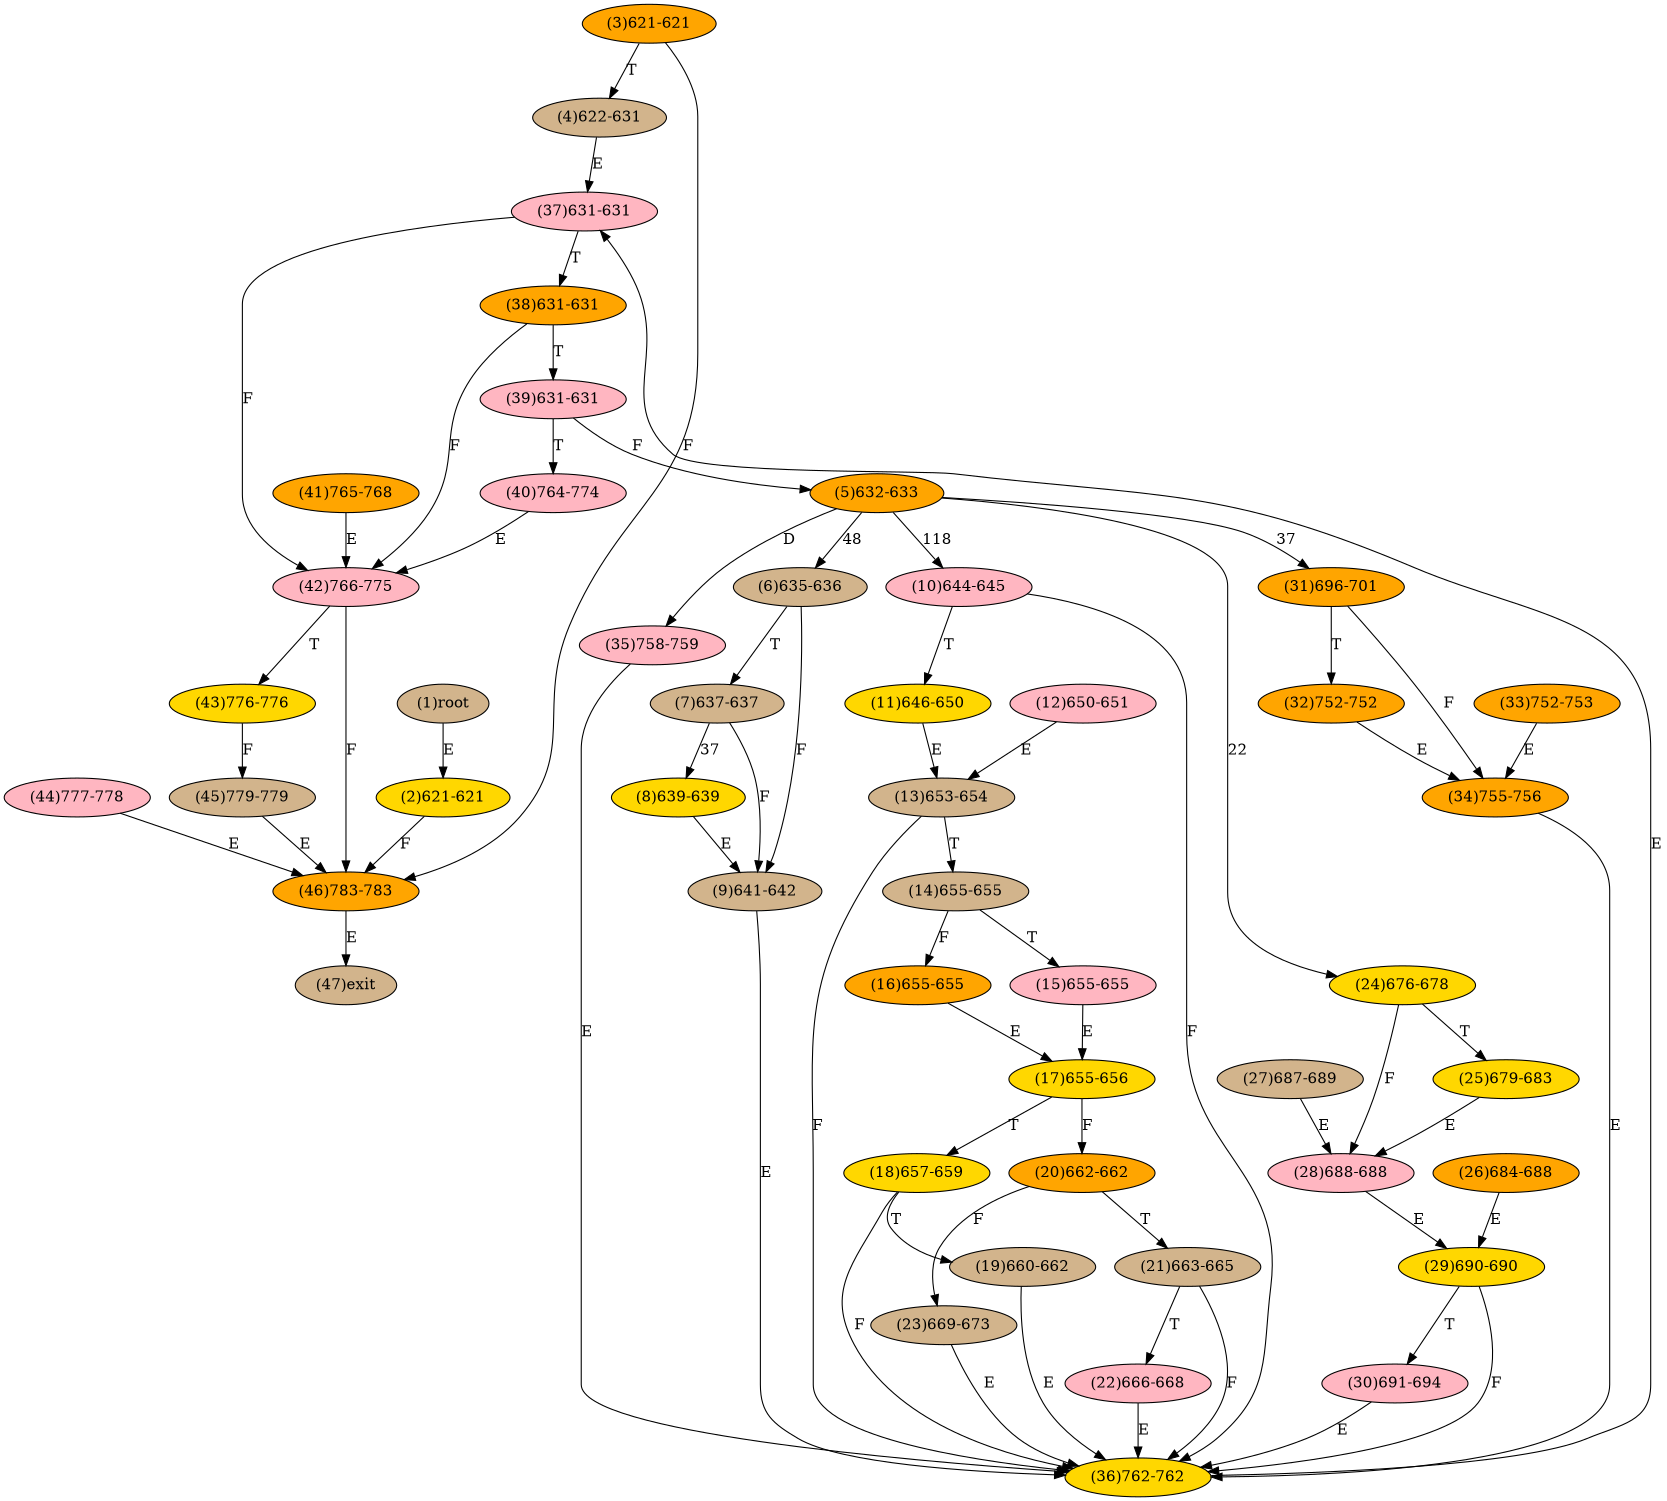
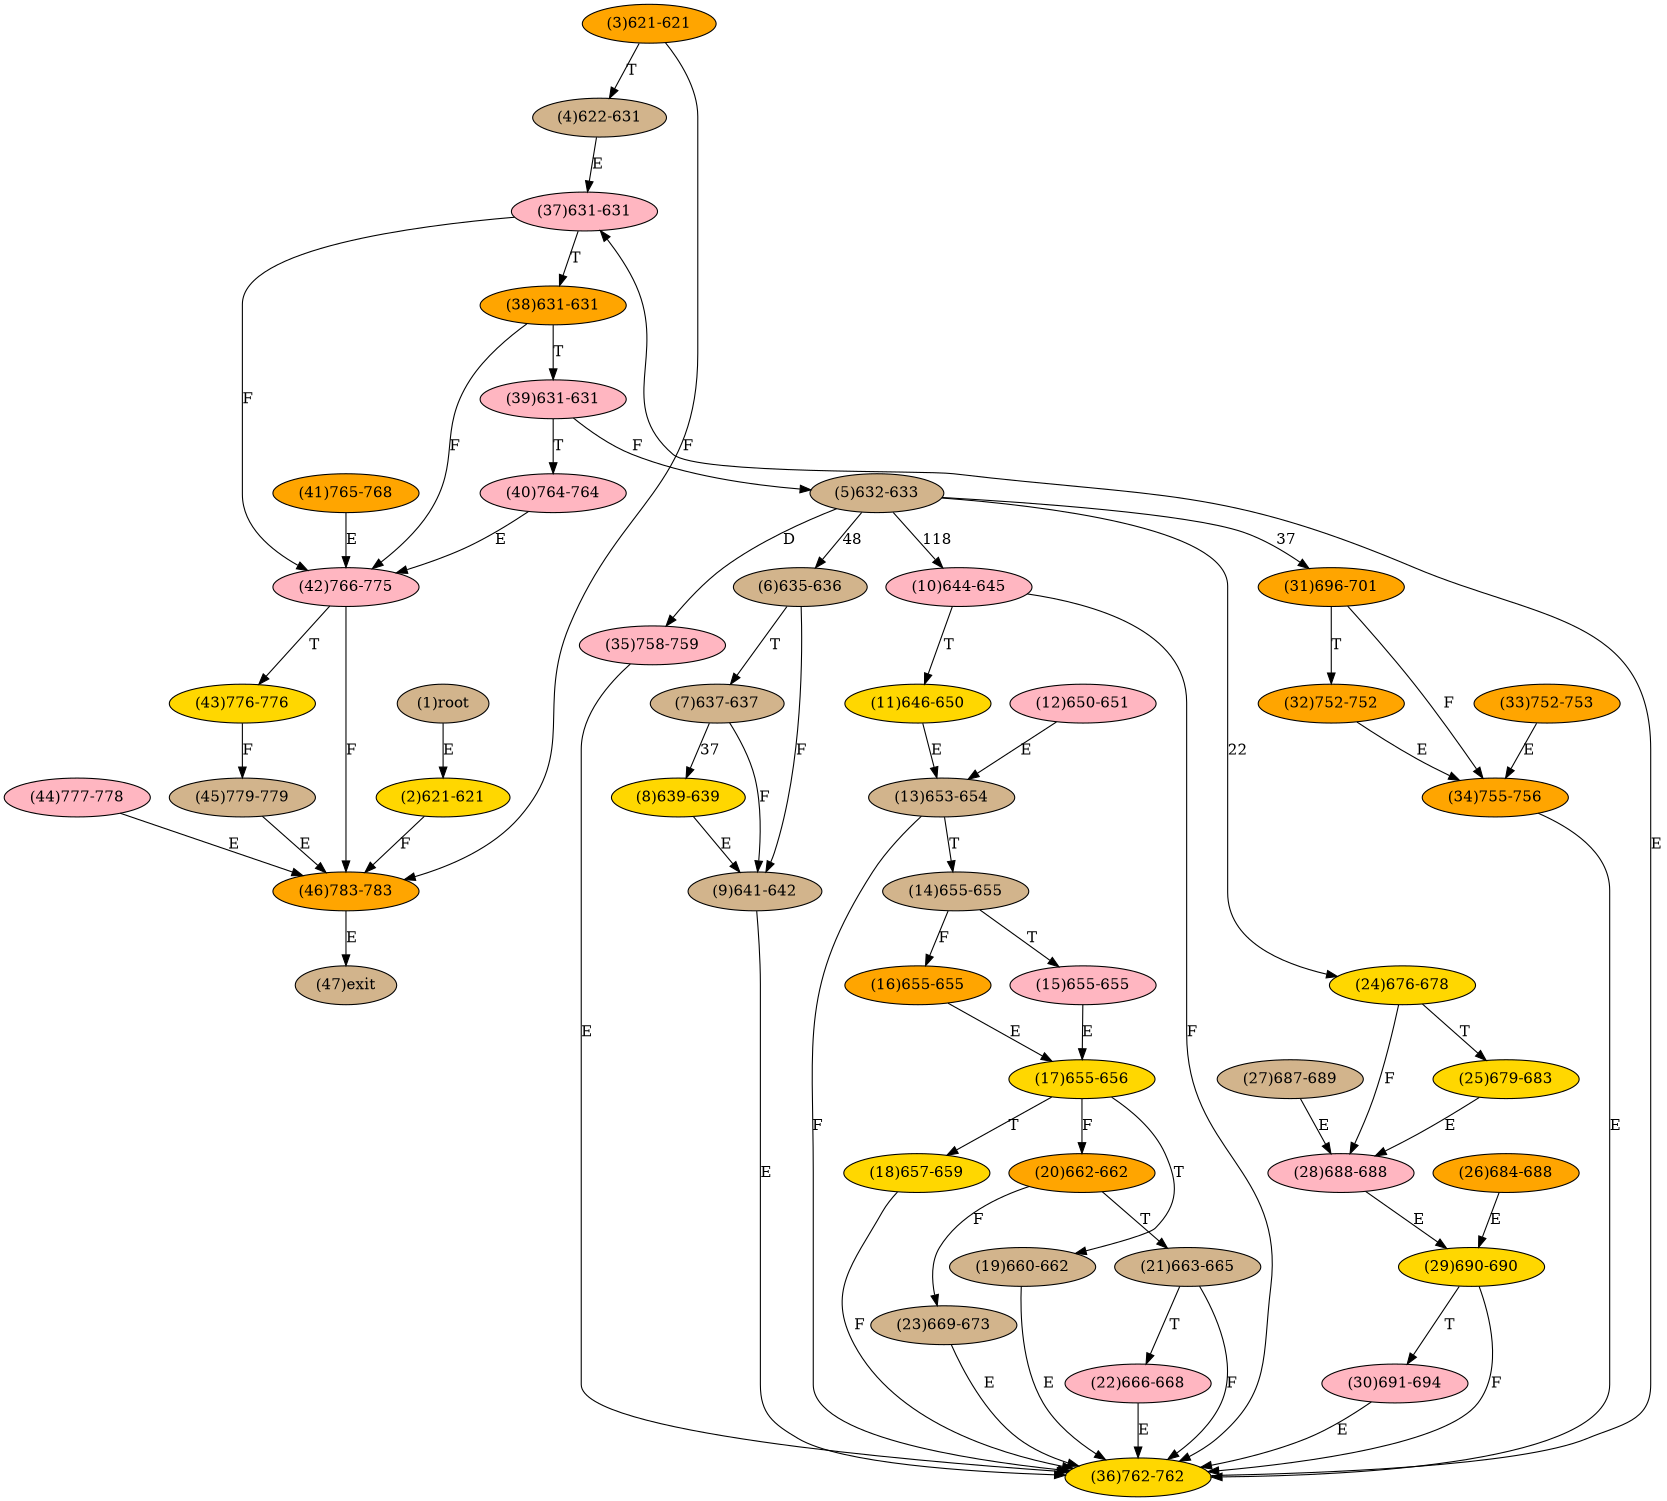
node "(40)764-774": label "(40)764-774" -> "(40)764-764"
node "(5)632-633": fillcolor orange -> tan
edge "(18)657-659" -> "(19)660-662": now "(17)655-656" -> "(19)660-662"
